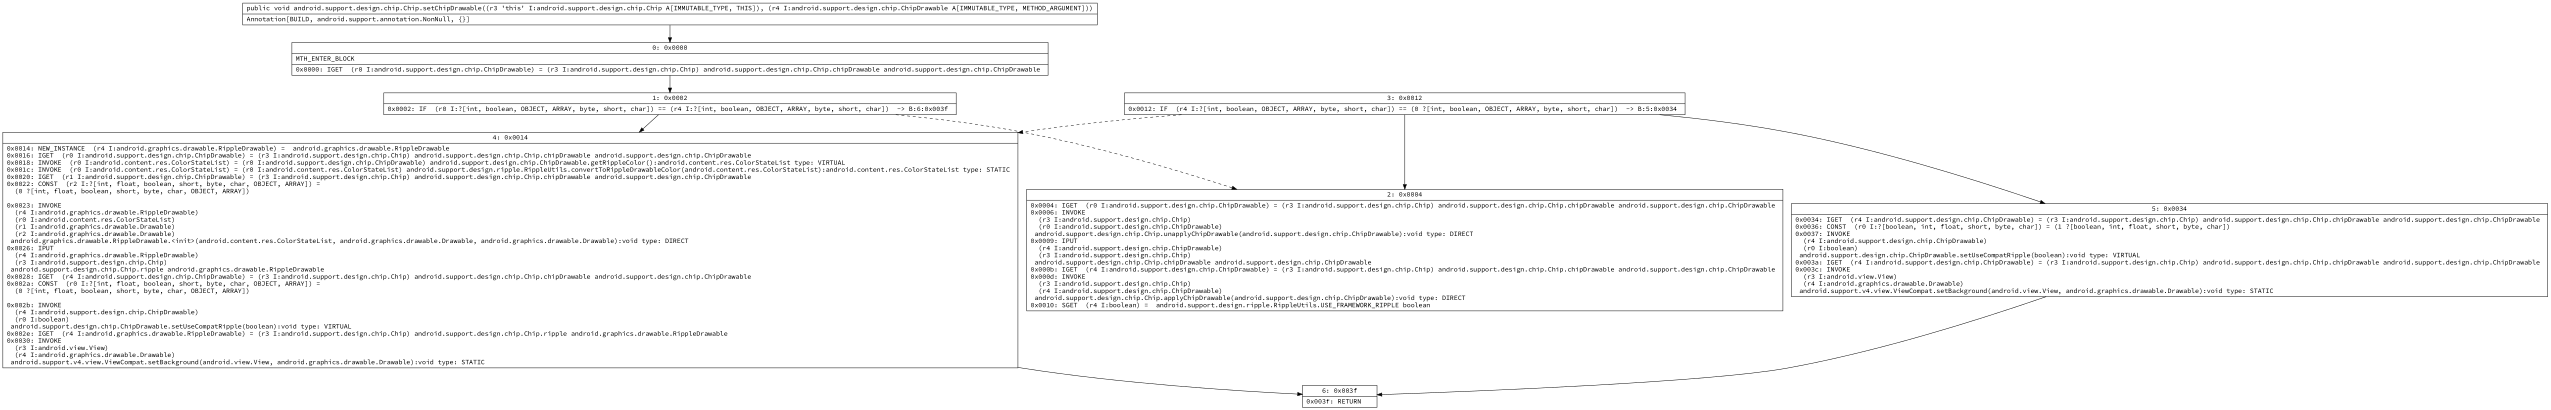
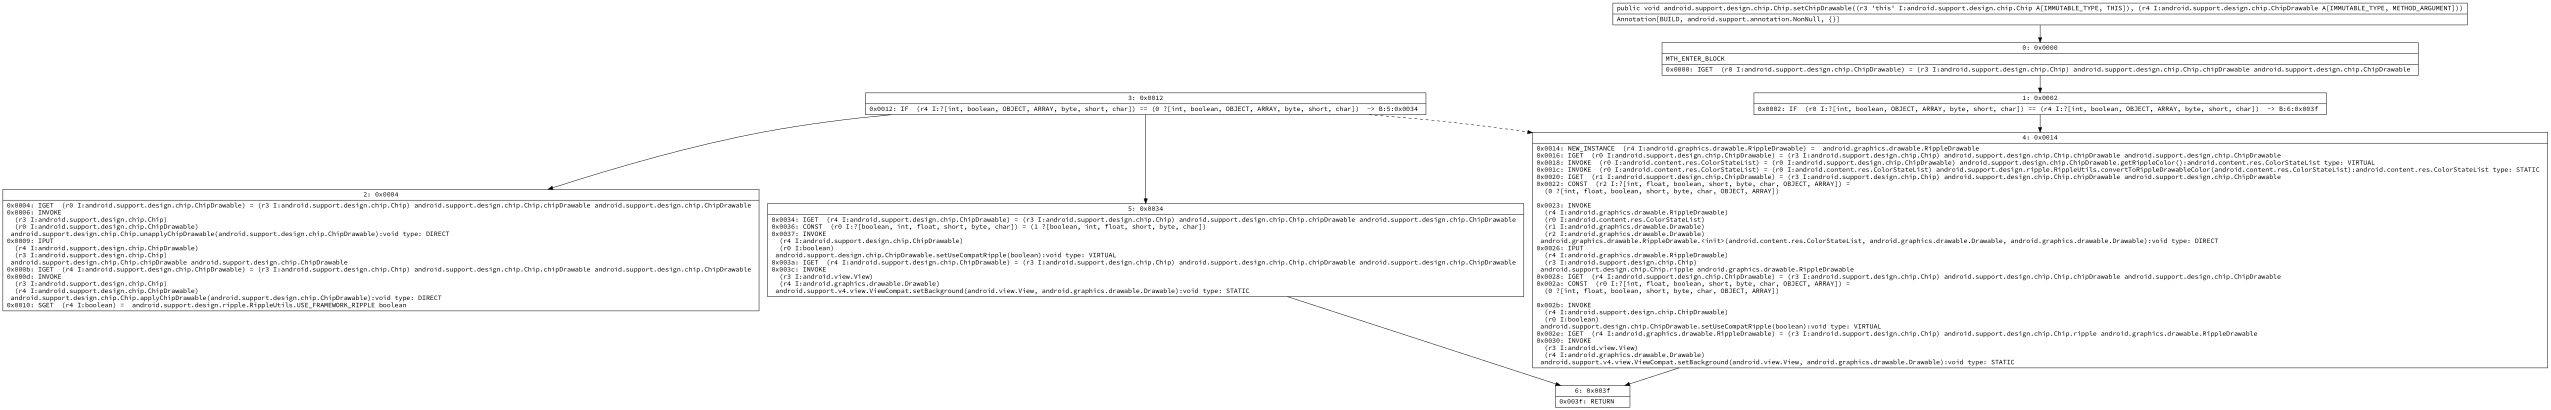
edge "1: 0x0002" -> "2: 0x0004": removed
